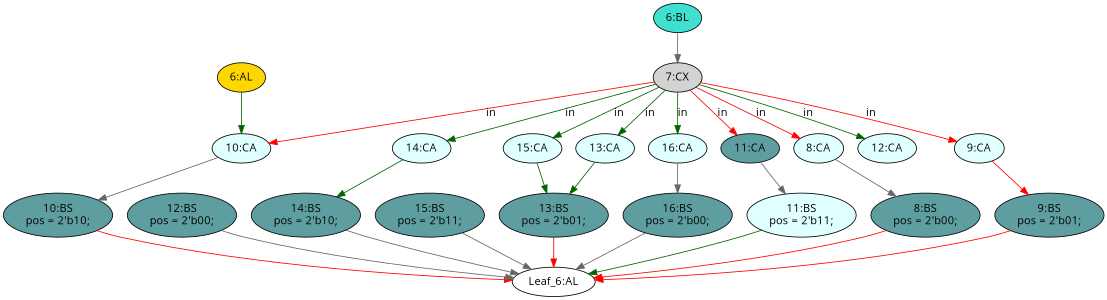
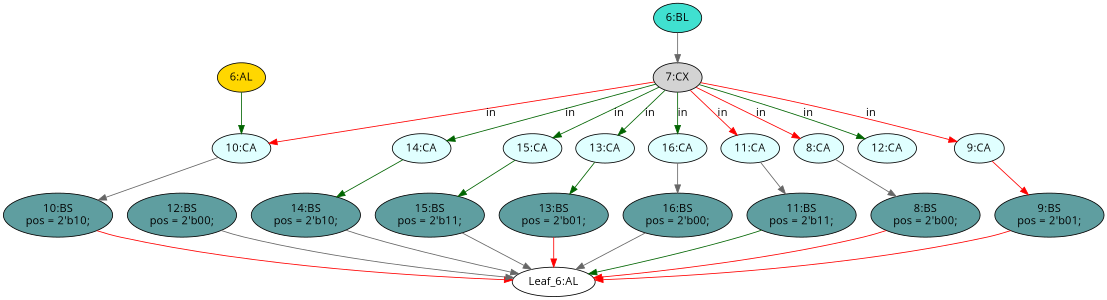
node "11:CA": fillcolor cadetblue -> lightcyan
edge "15:CA" -> "13:BS pos = 2'b01;": now "15:CA" -> "15:BS pos = 2'b11;"
node "11:BS pos = 2'b11;": fillcolor lightcyan -> cadetblue
